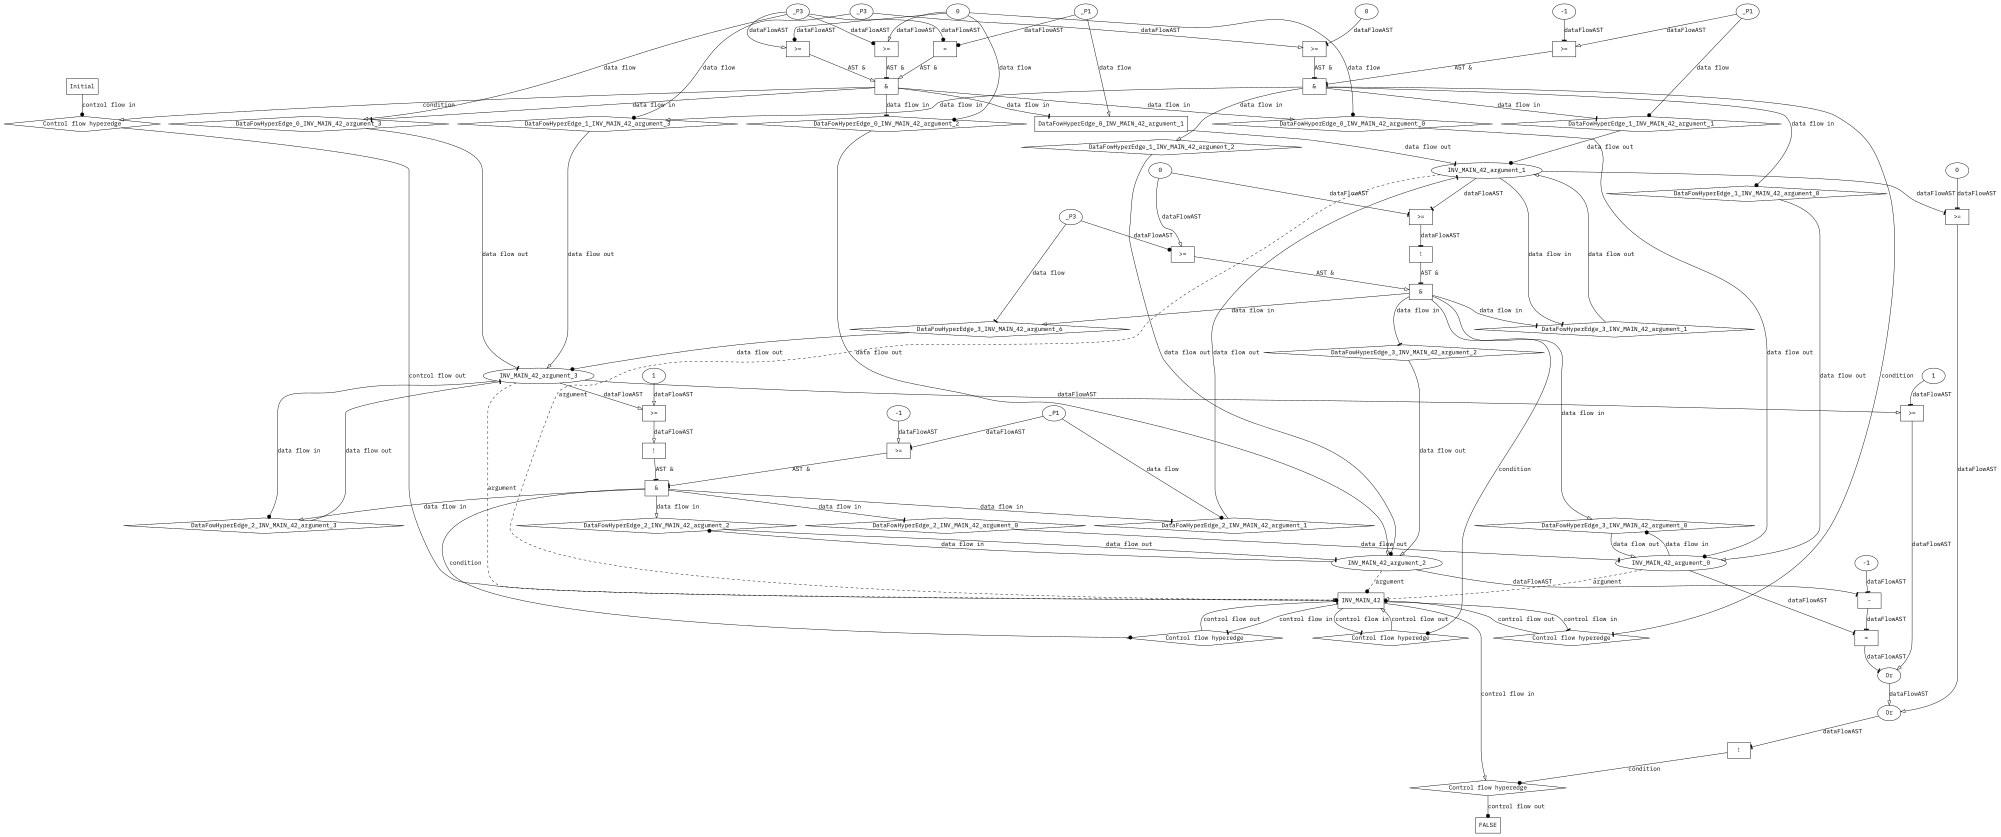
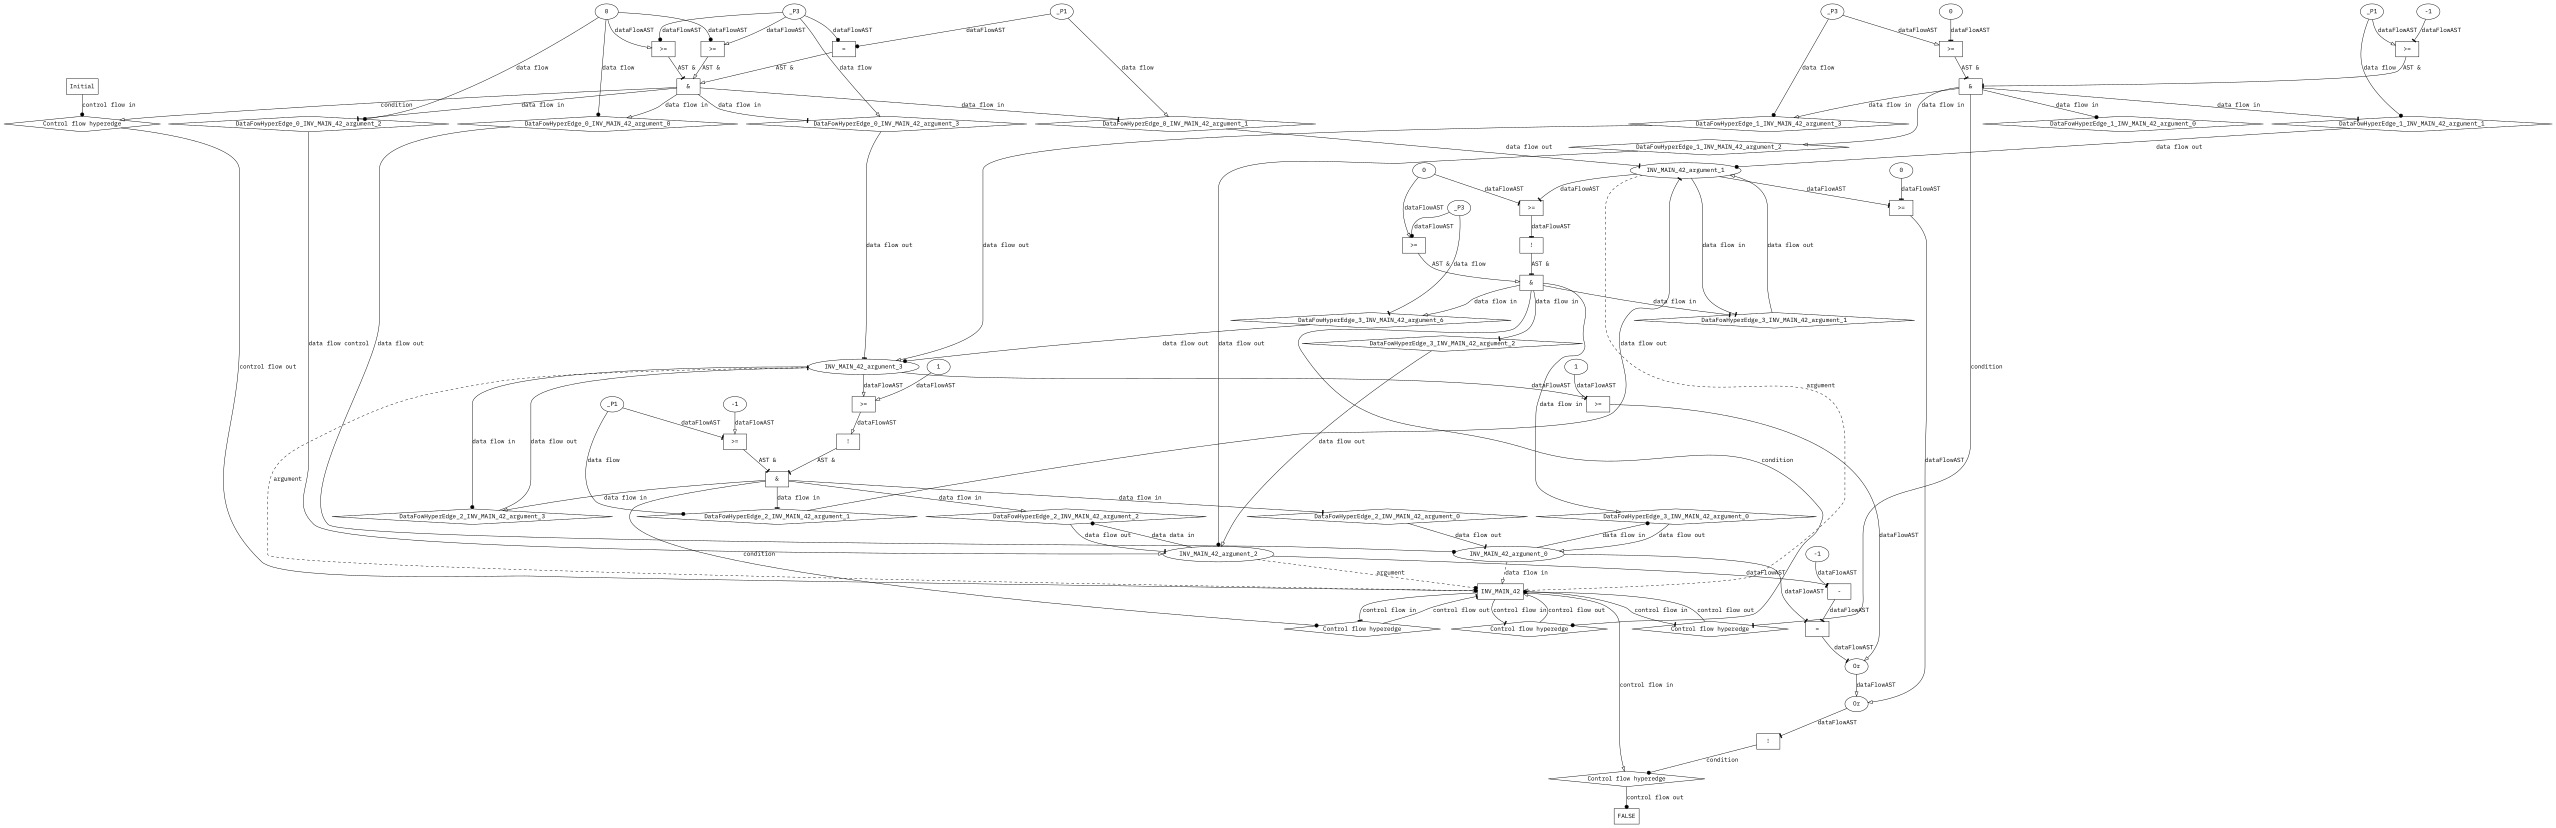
node "DataFowHyperEdge_0_INV_MAIN_42_argument_1": shape box -> diamond
edge "DataFowHyperEdge_0_INV_MAIN_42_argument_2" -> "INV_MAIN_42_argument_2": label "data flow out" -> "data flow control"
edge "DataFowHyperEdge_1_INV_MAIN_42_argument_0" -> "INV_MAIN_42_argument_0": removed, label "data flow out"
edge "INV_MAIN_42_argument_2" -> "DataFowHyperEdge_2_INV_MAIN_42_argument_2": label "data flow in" -> "data data in"
edge "INV_MAIN_42_argument_0" -> "INV_MAIN_42": label "argument" -> "data flow in"
